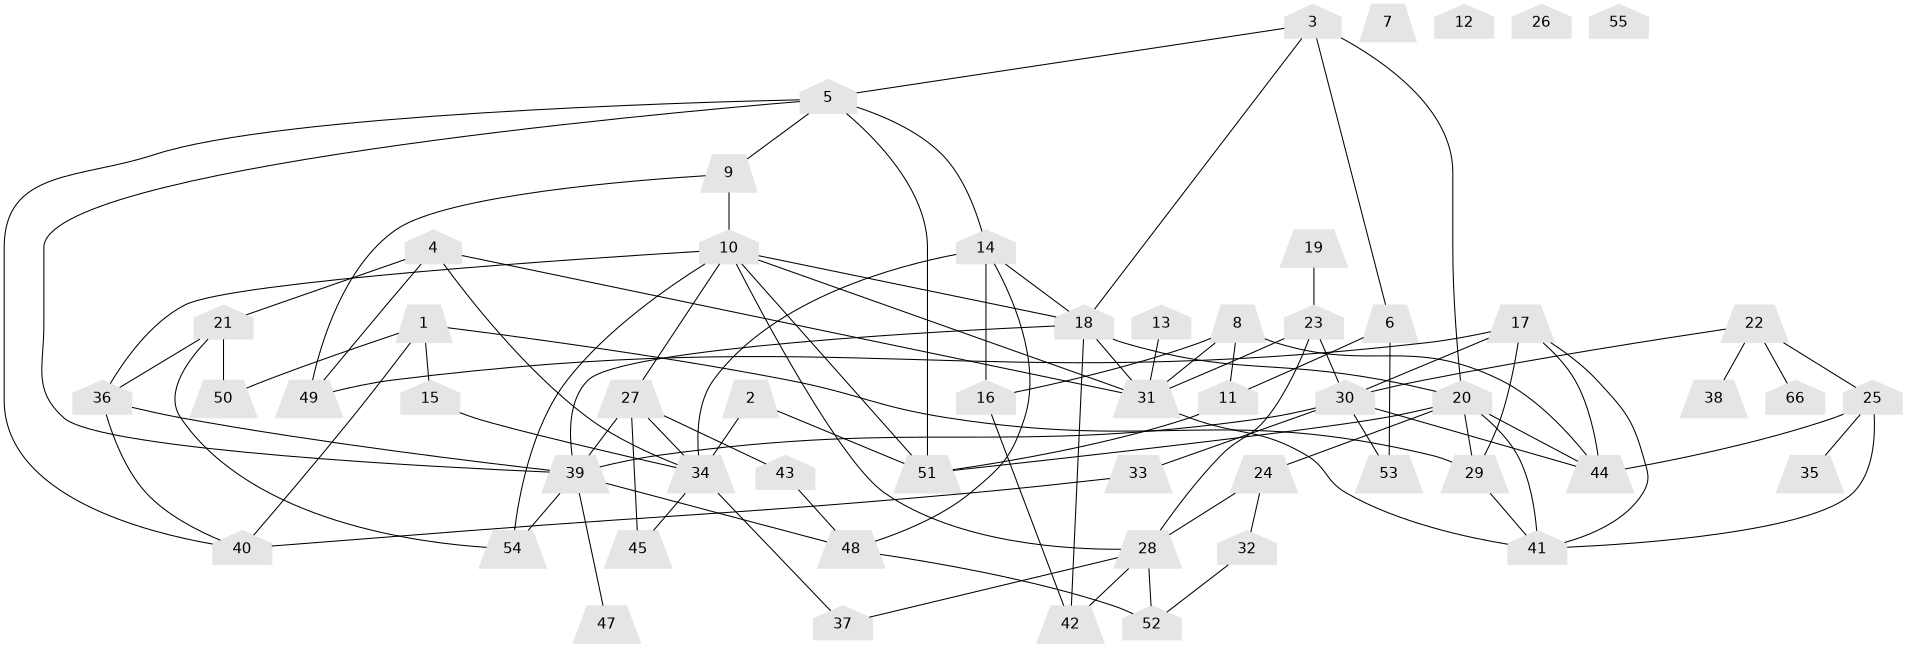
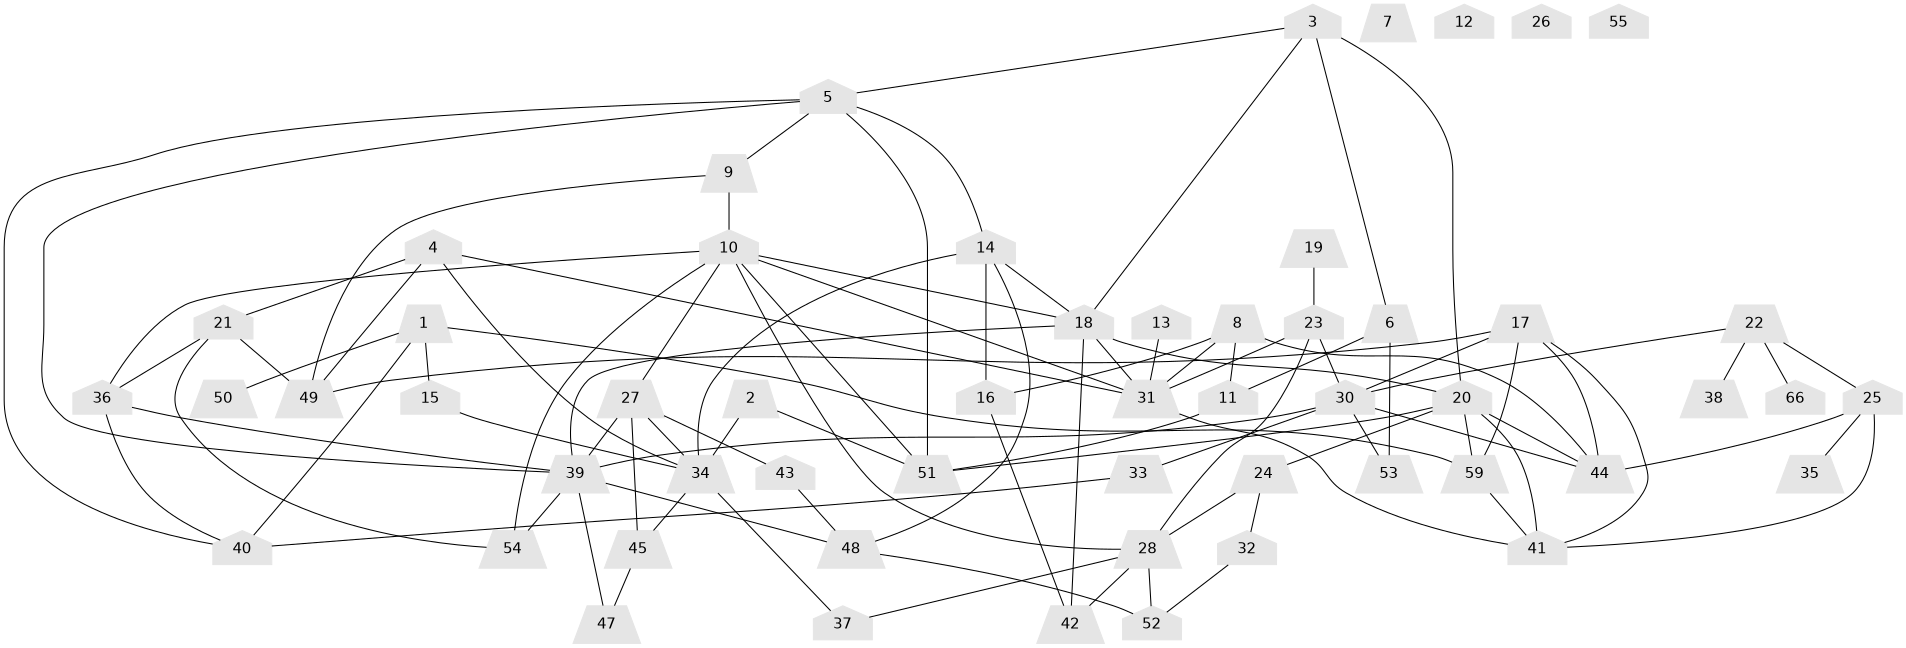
edge "21" -- "50": now "21" -- "49"
node "29": label "29" -> "59"
edge "45" -- "47": added
